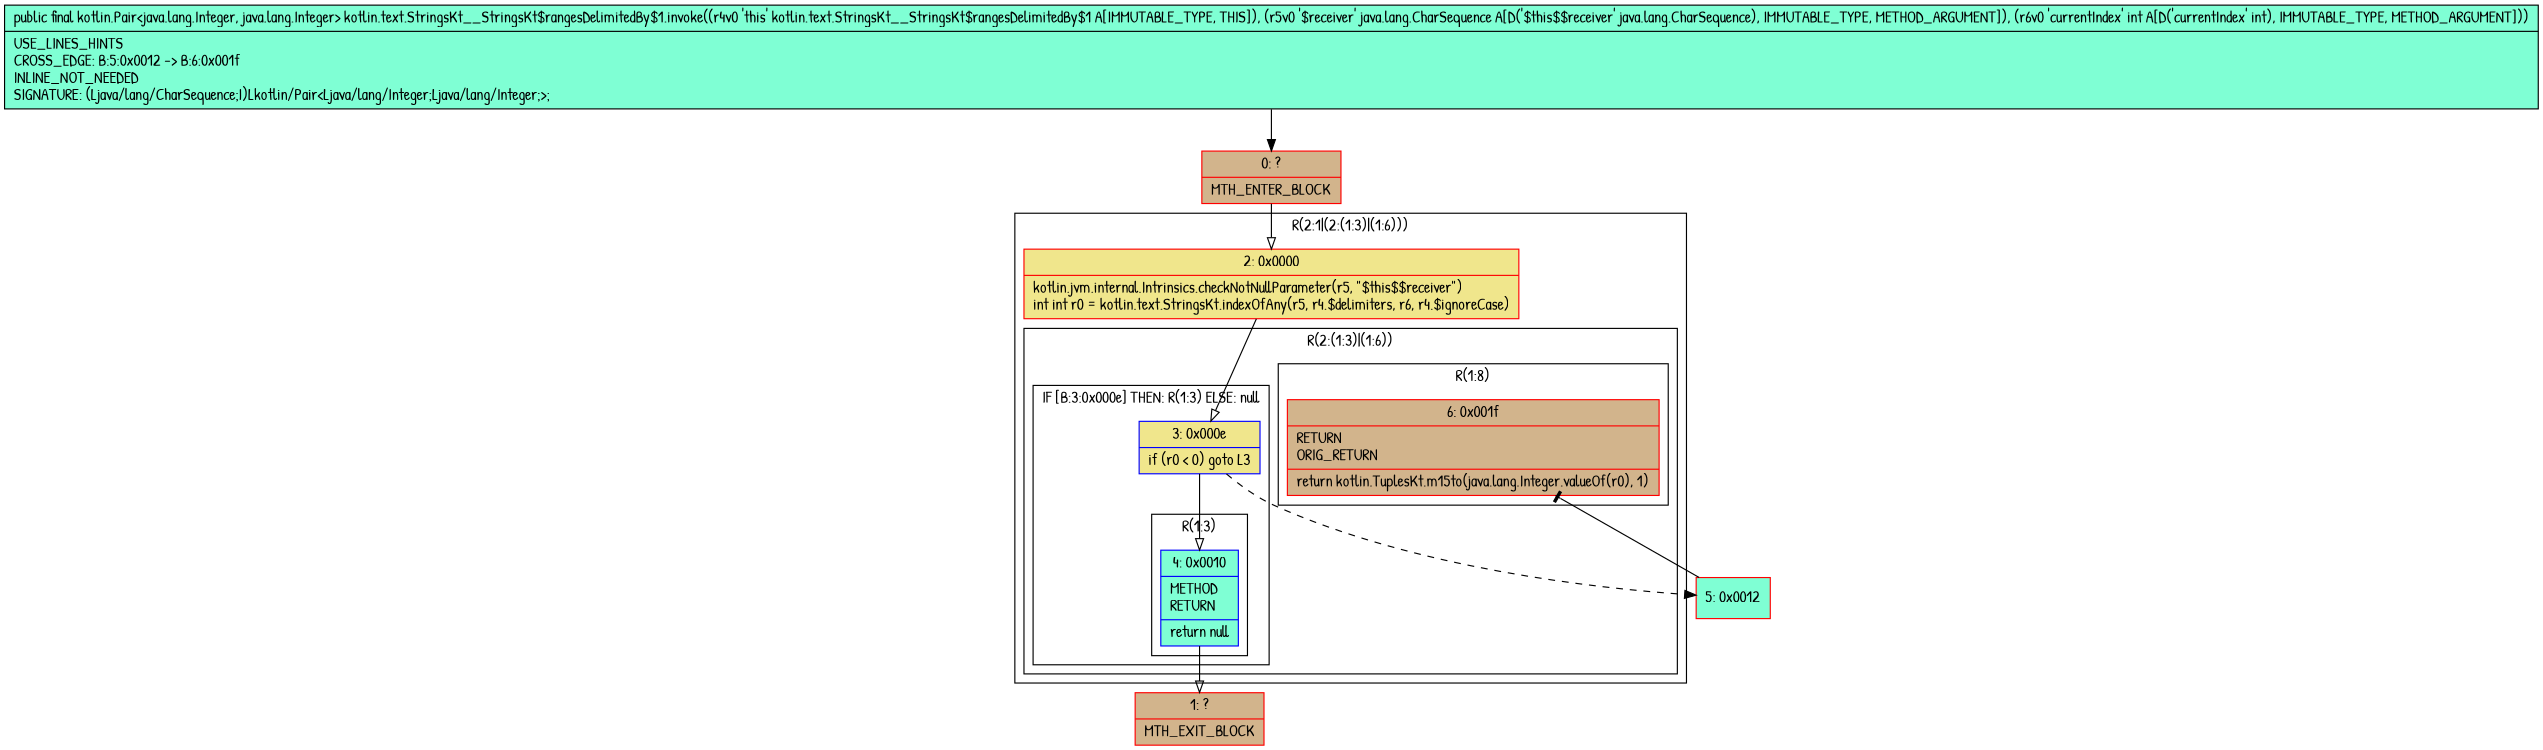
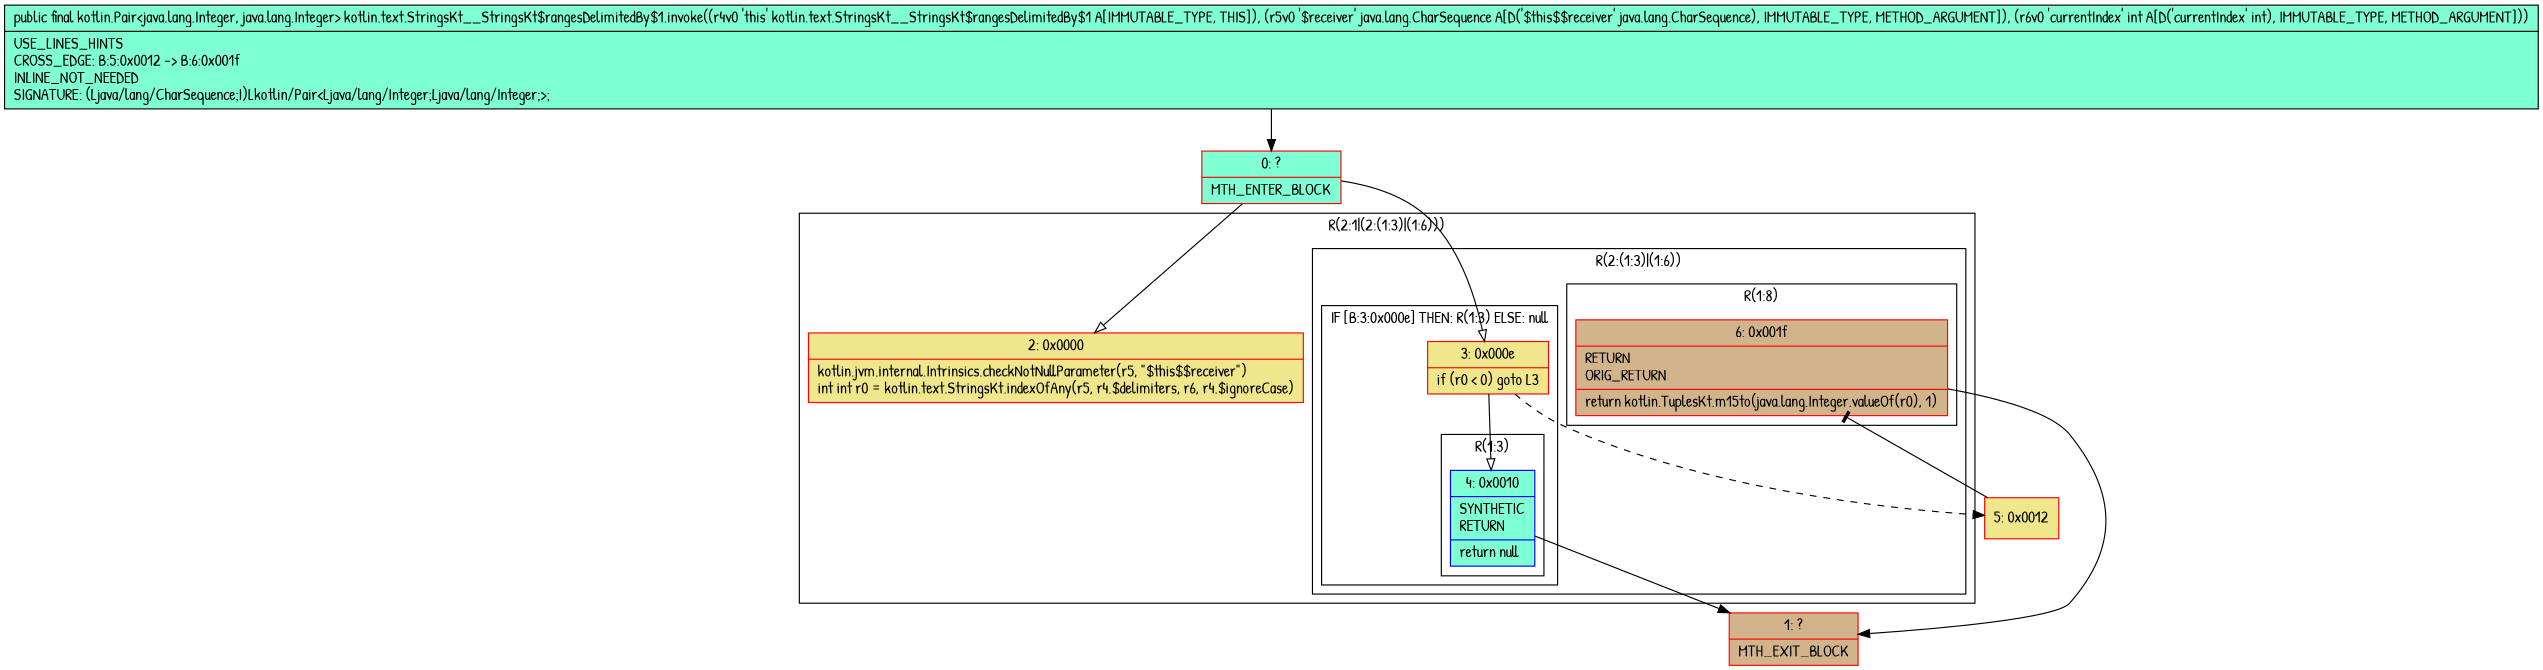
node "0: ?": fillcolor tan -> aquamarine
edge "2: 0x0000" -> "3: 0x000e": now "0: ?" -> "3: 0x000e"
node "3: 0x000e": color blue -> red
edge "6: 0x001f" -> "1: ?": added
node "4: 0x0010": text "METHOD" -> "SYNTHETIC"
node "5: 0x0012": fillcolor aquamarine -> khaki
edge "4: 0x0010" -> "1: ?": arrowhead onormal -> normal
